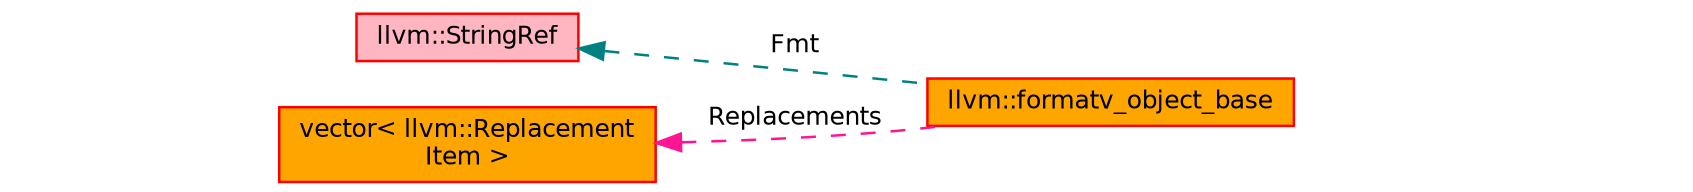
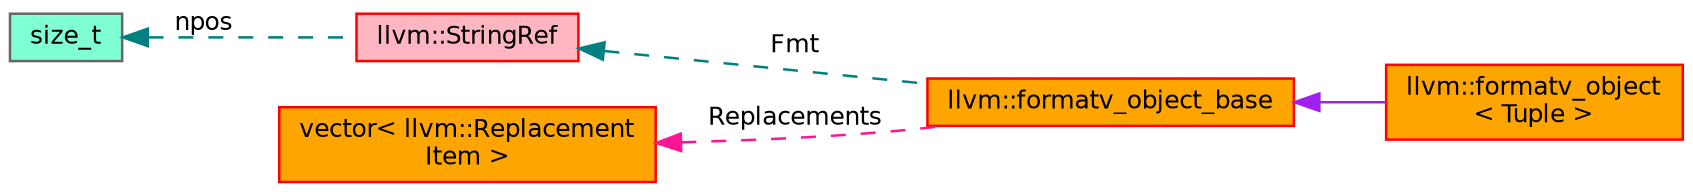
node "size_t": added
node "llvm::formatv_object < Tuple >": added
